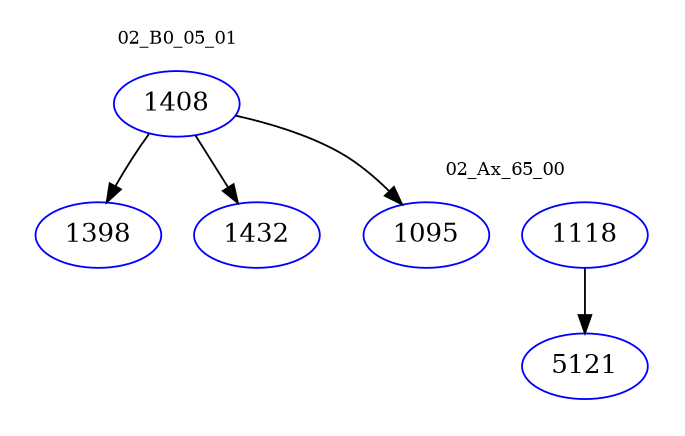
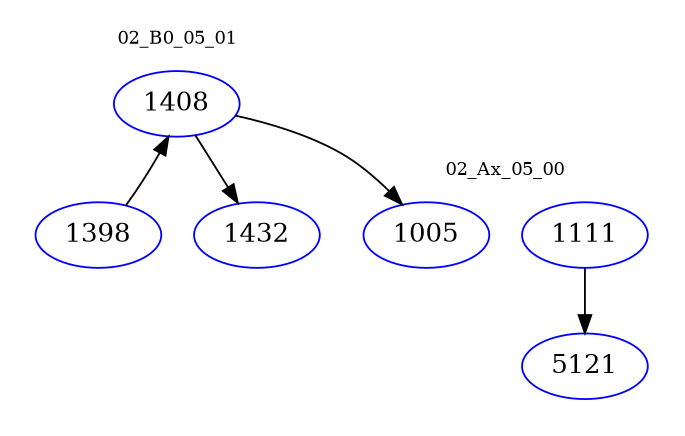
edge "1408" -> "1398": reversed
cluster "02_Ax_65_00": label "02_Ax_65_00" -> "02_Ax_05_00"
node "1095": label "1095" -> "1005"
node "1118": label "1118" -> "1111"
